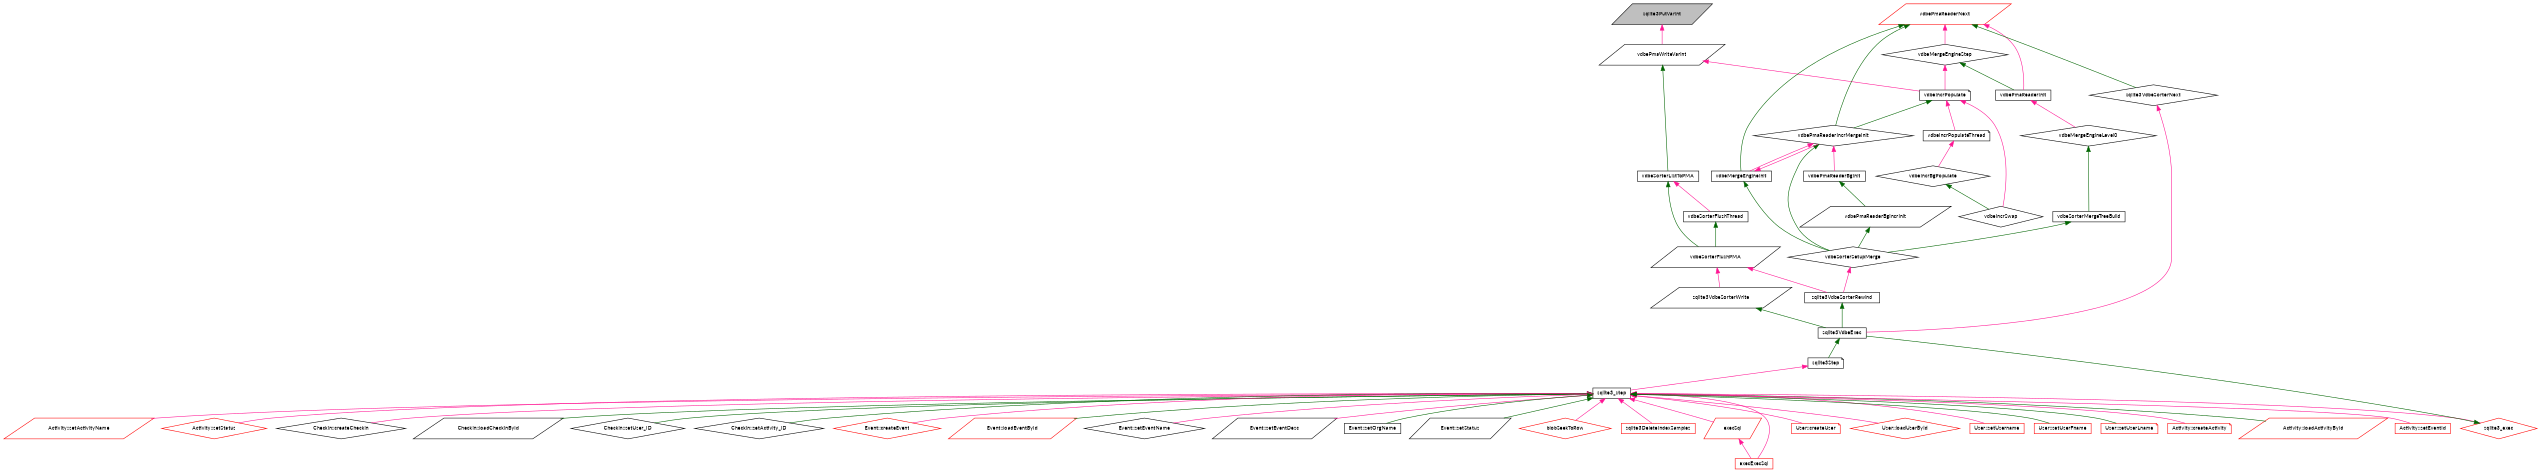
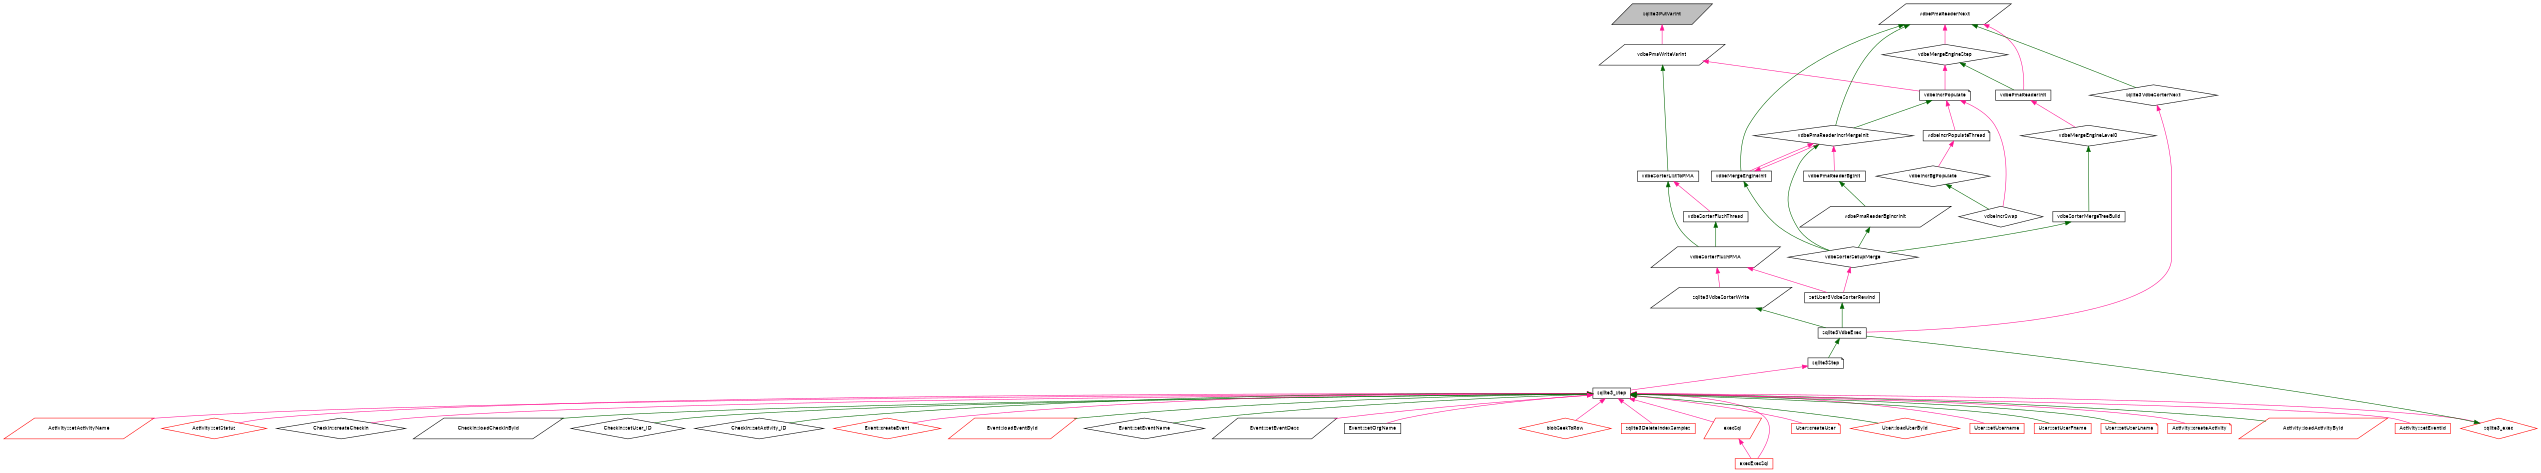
node "vdbePmaReaderNext": color red -> black
node "sqlite3VdbeSorterRewind": label "sqlite3VdbeSorterRewind" -> "setUser3VdbeSorterRewind"
edge "Event::setEventName" -> "sqlite3_step": color deeppink -> darkgreen
edge "User::loadUserById" -> "sqlite3_step": color deeppink -> darkgreen
edge "Event::setOrgName" -> "sqlite3_step": color darkgreen -> deeppink
node "Event::setStatus": removed
